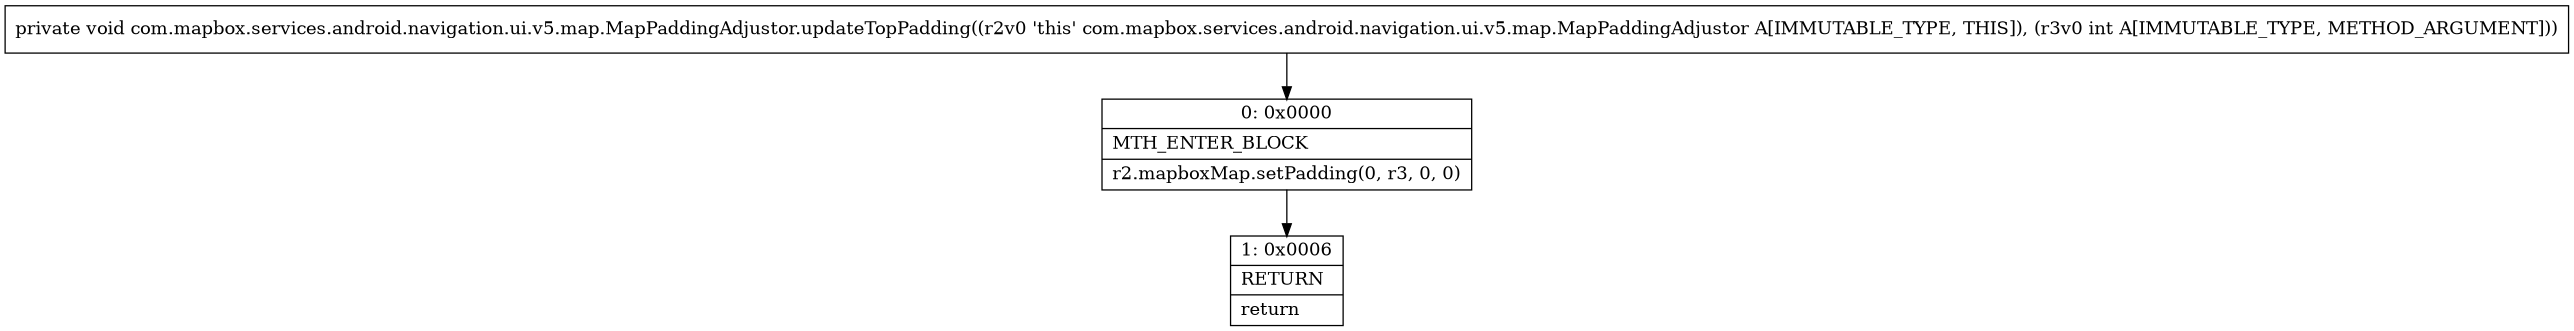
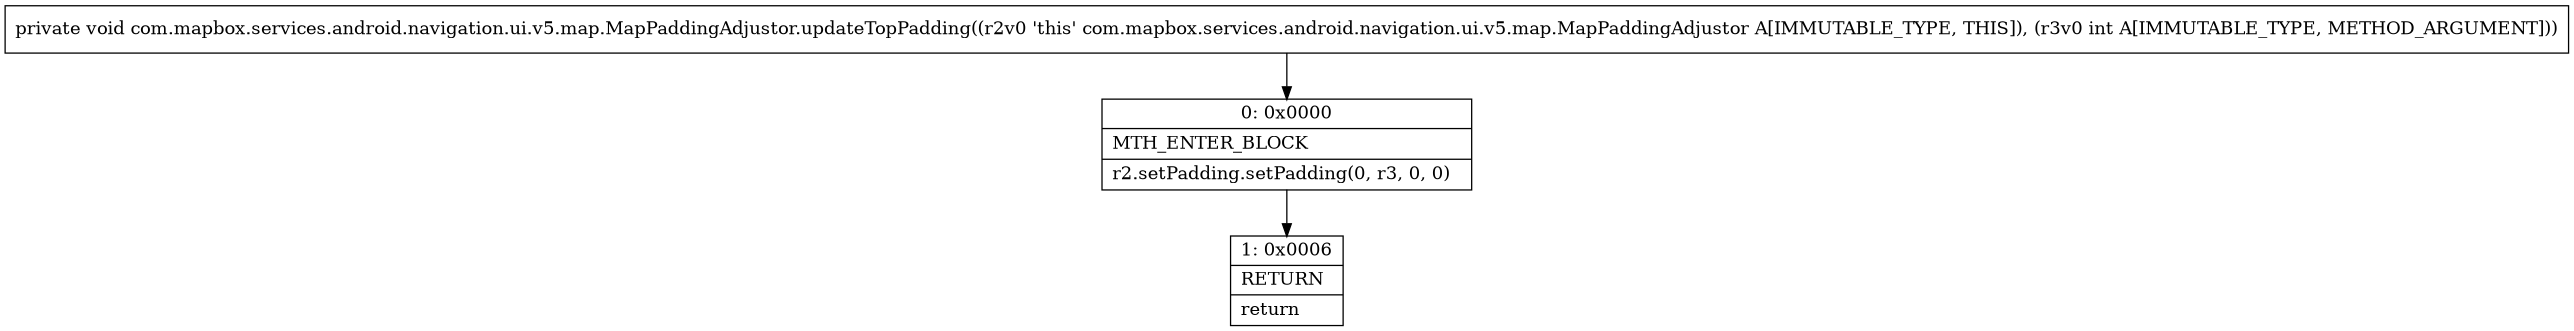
node "0: 0x0000": text "r2.mapboxMap.setPadding(0, r3, 0, 0)" -> "r2.setPadding.setPadding(0, r3, 0, 0)"
